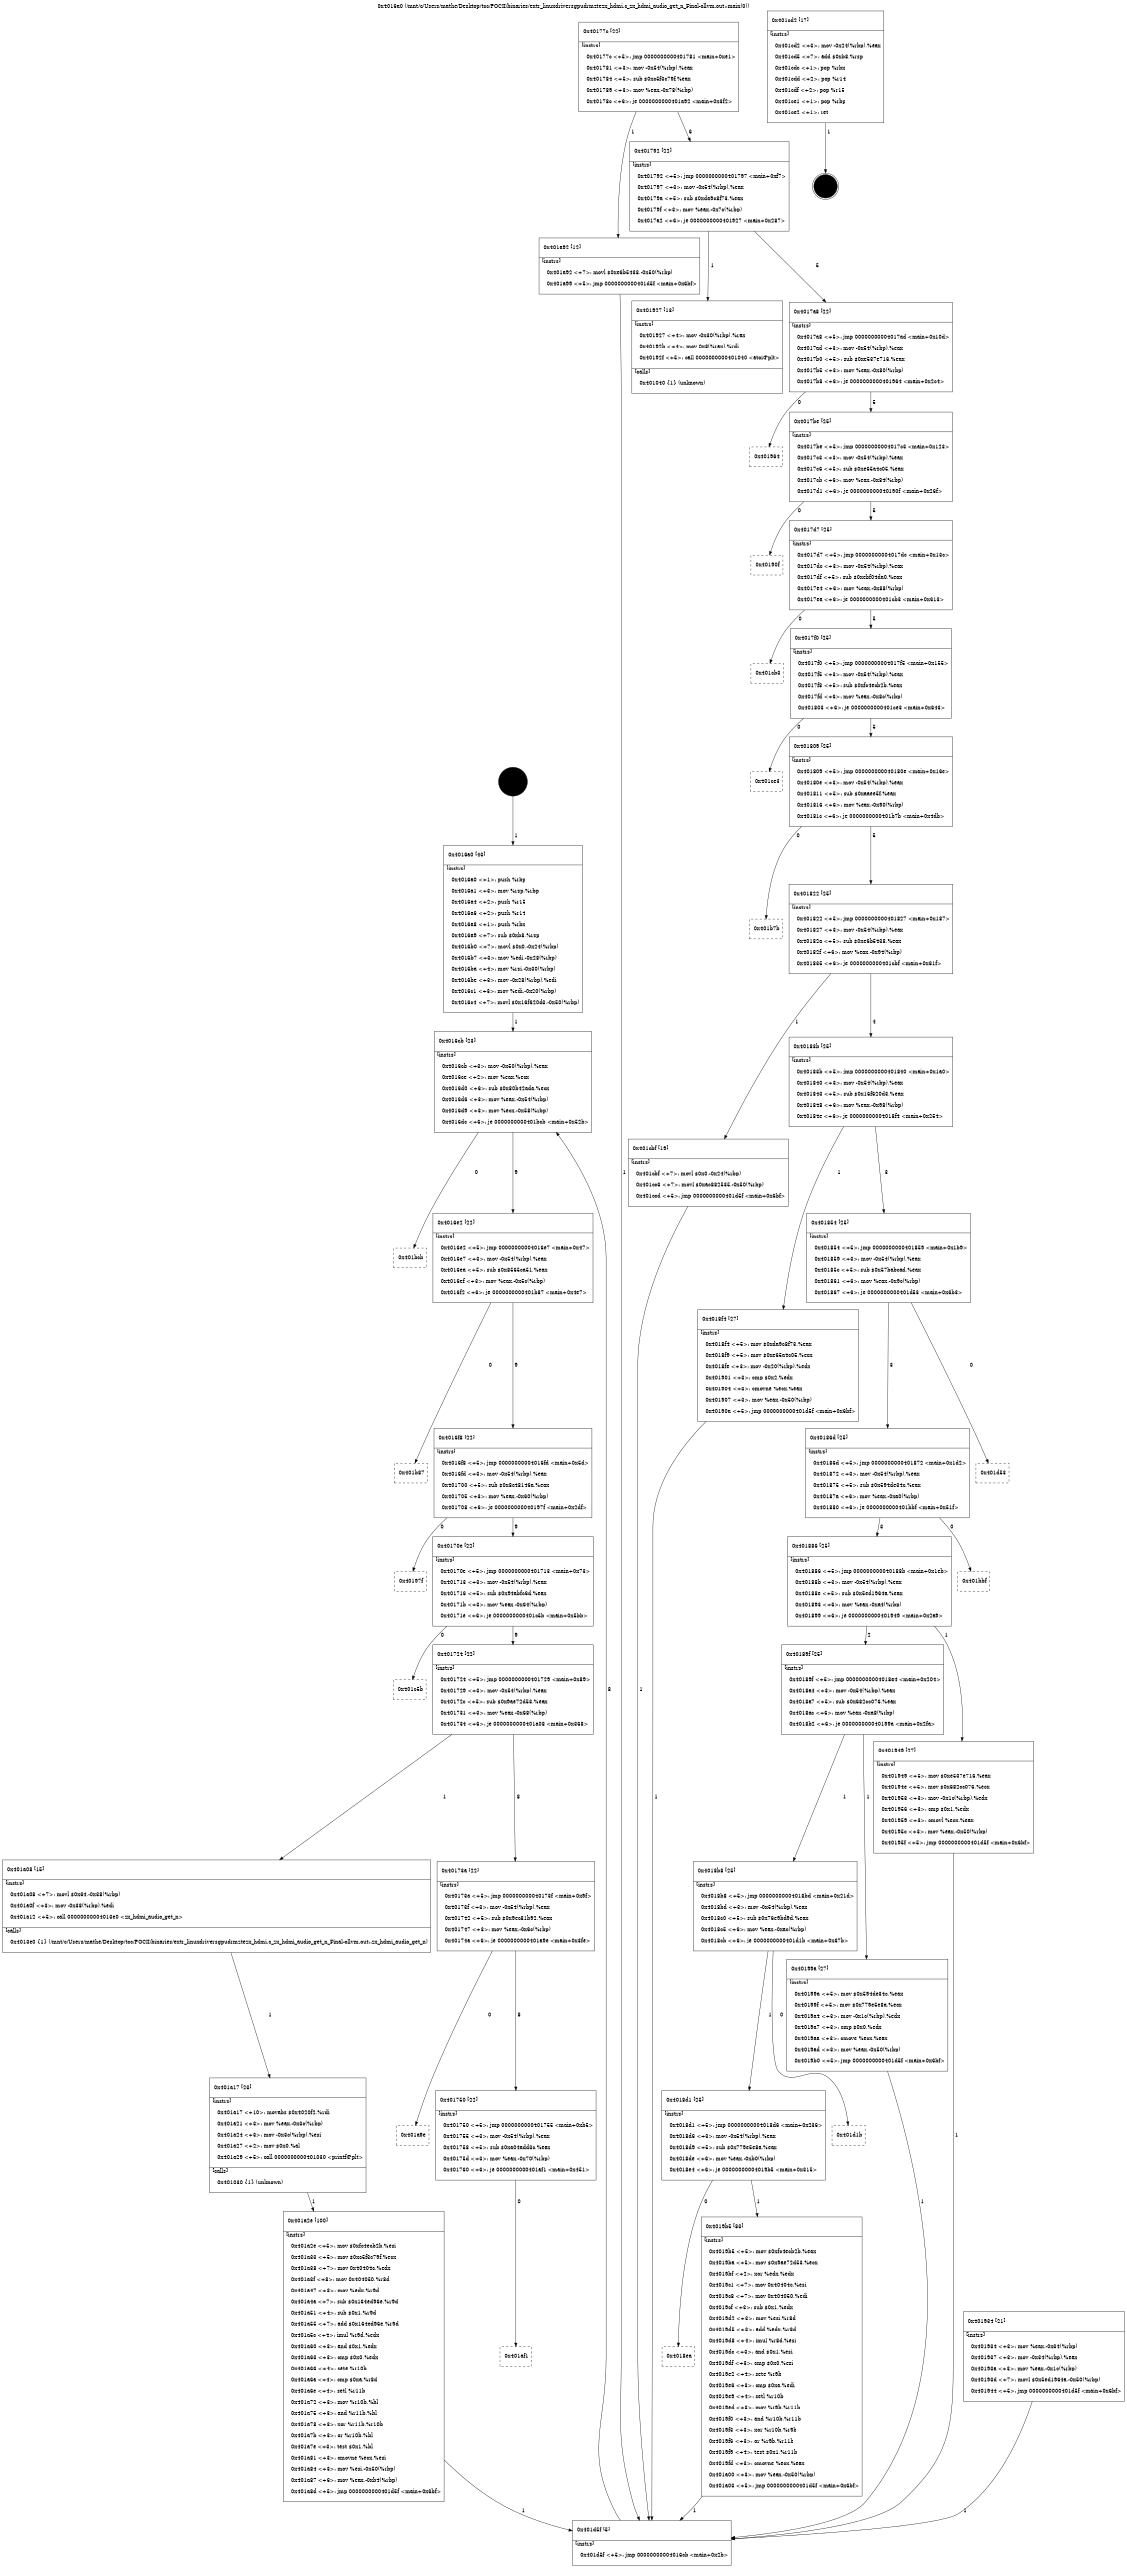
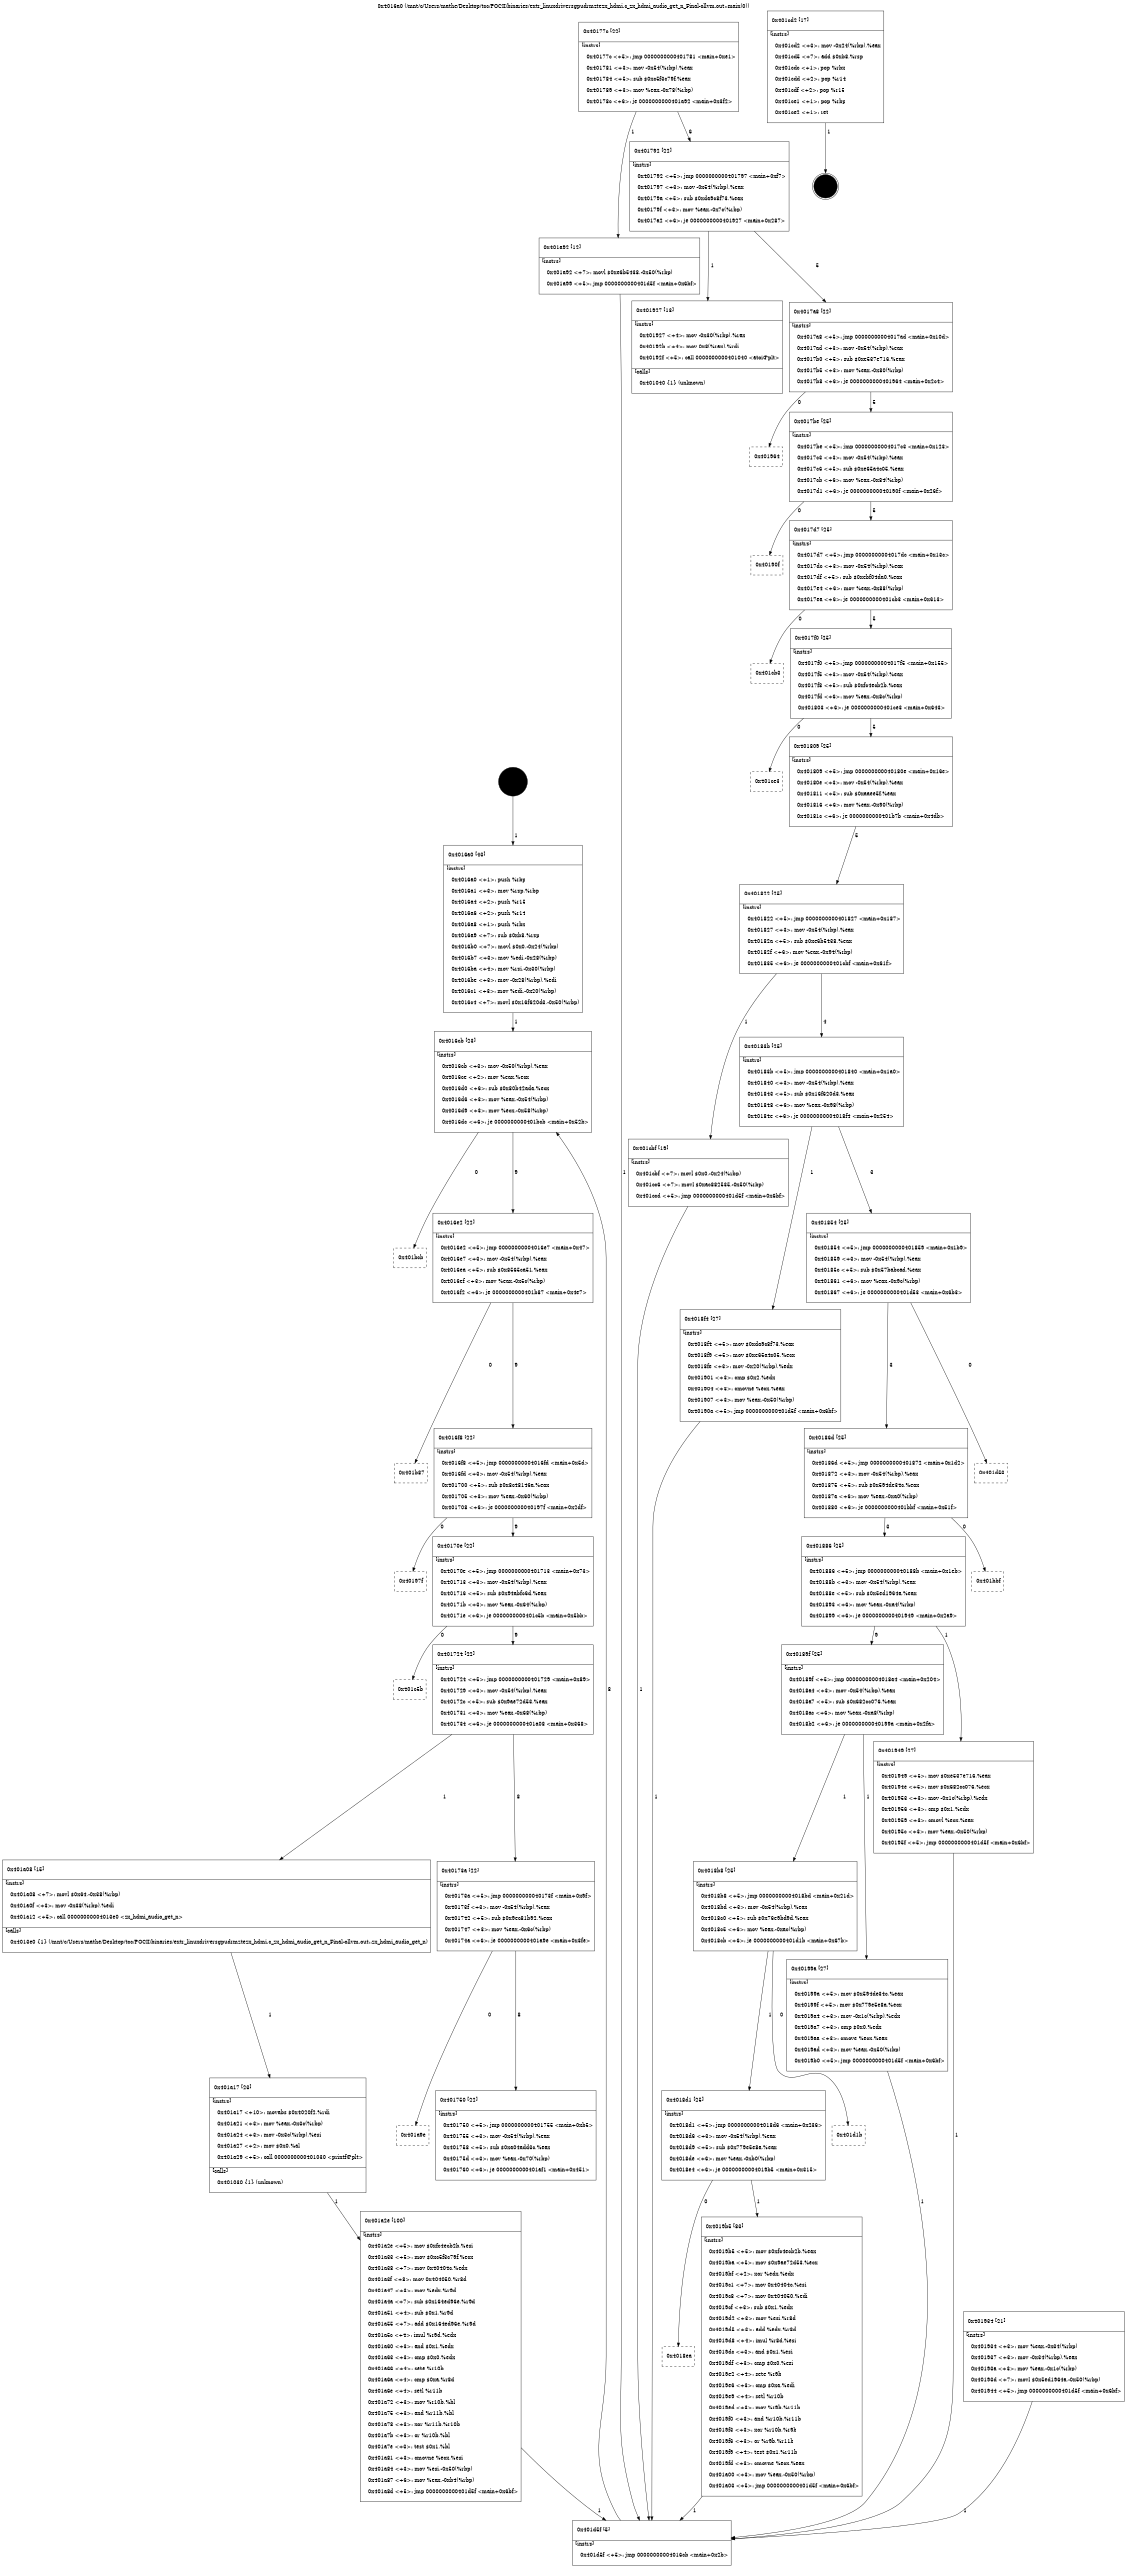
node "0x401b7b": removed
edge "0x401886 [25]" -> "0x40189f [25]": label " 2" -> " 9"
node "0x401af1": removed
